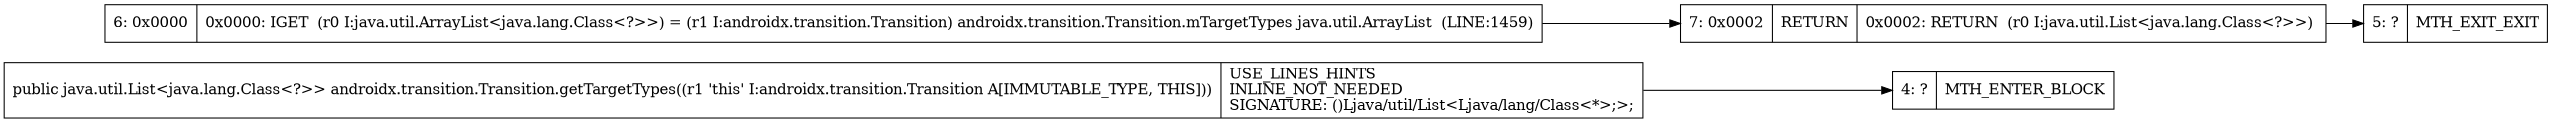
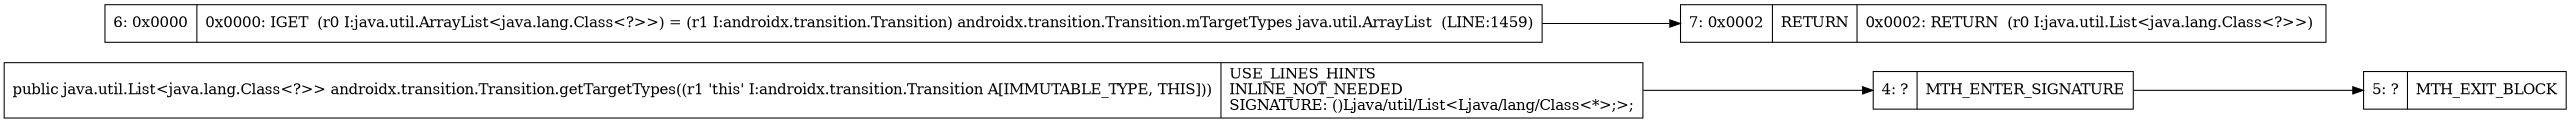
node "5: ?": text "MTH_EXIT_EXIT" -> "MTH_EXIT_BLOCK"
edge "7: 0x0002" -> "5: ?": now "4: ?" -> "5: ?"
node "4: ?": text "MTH_ENTER_BLOCK" -> "MTH_ENTER_SIGNATURE"
